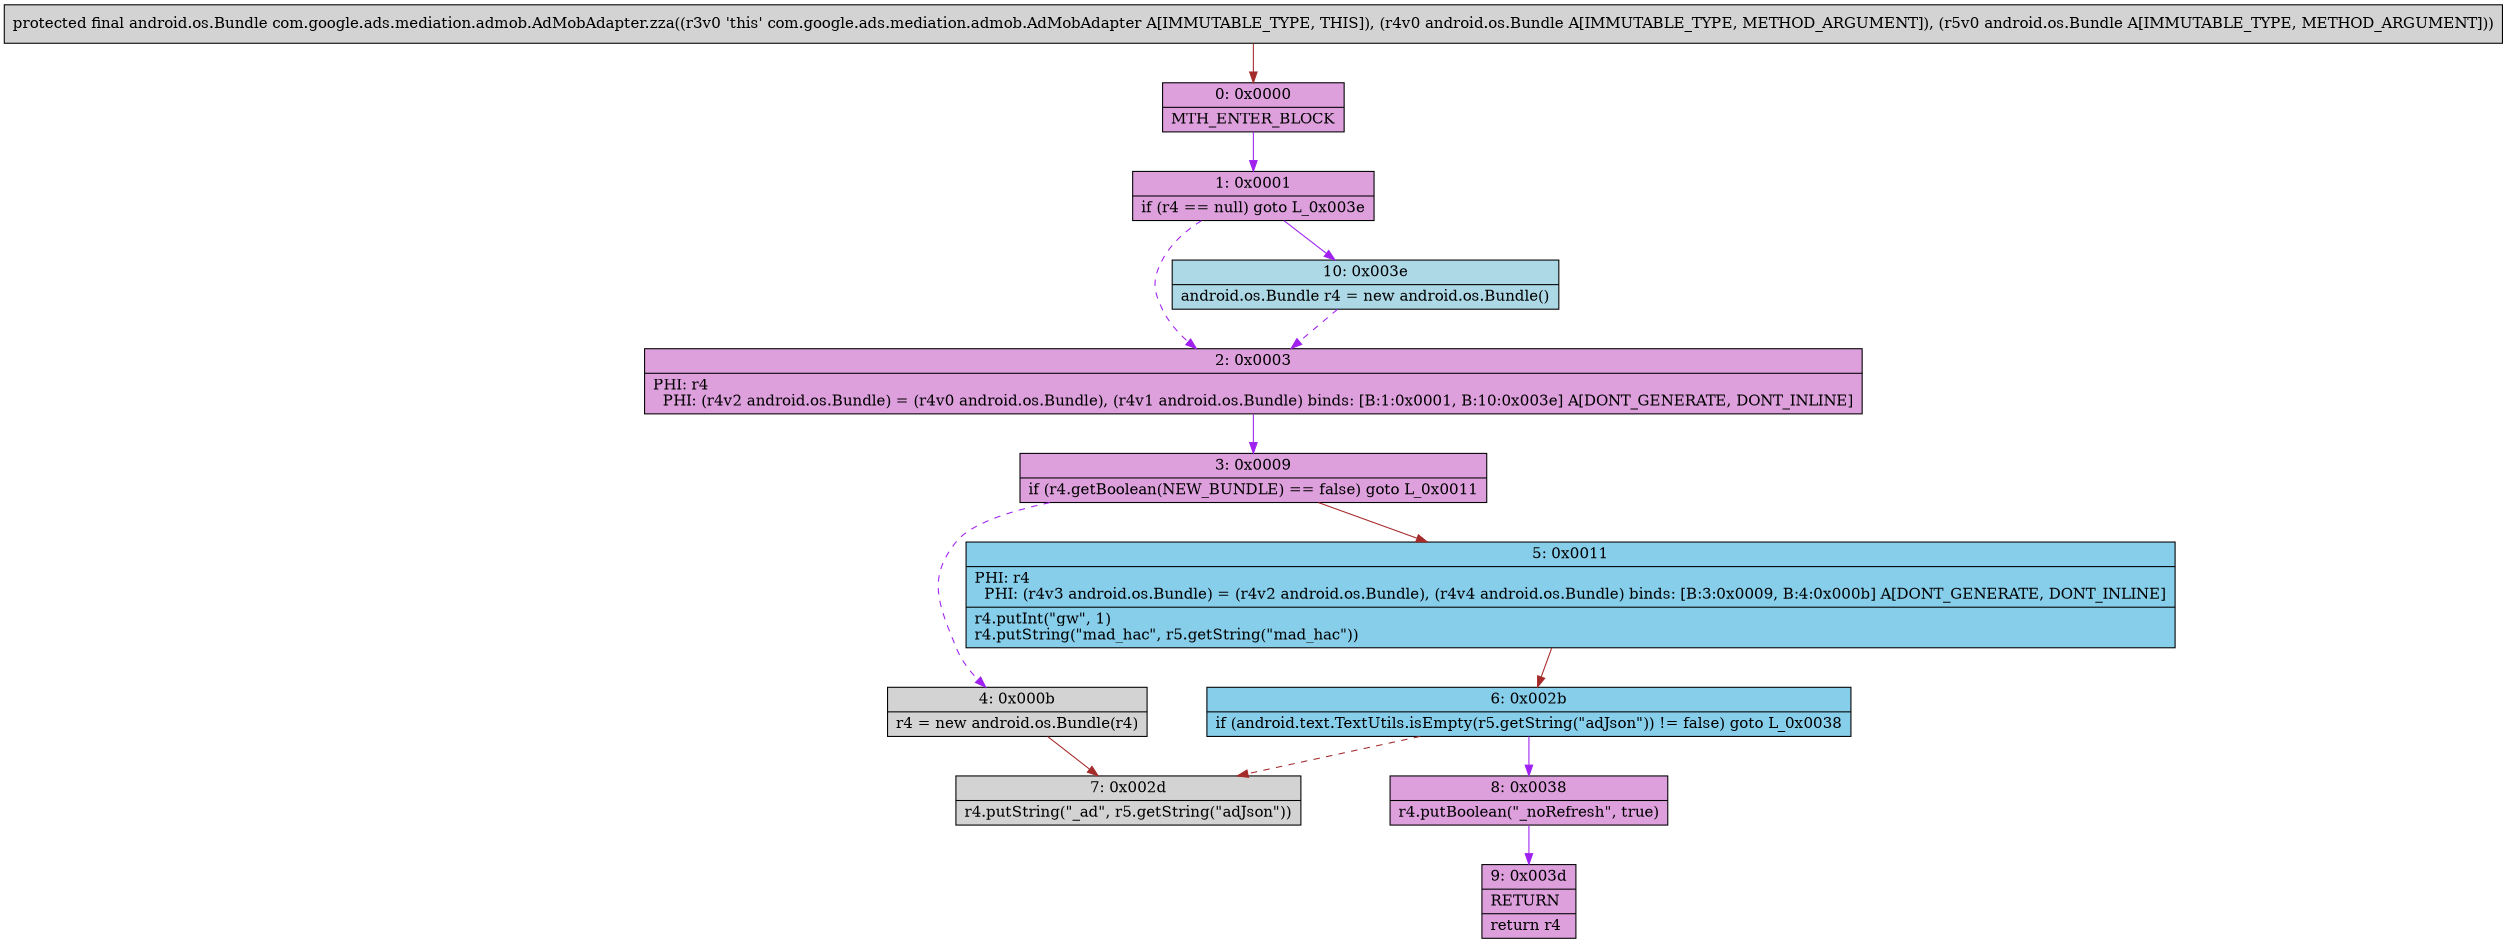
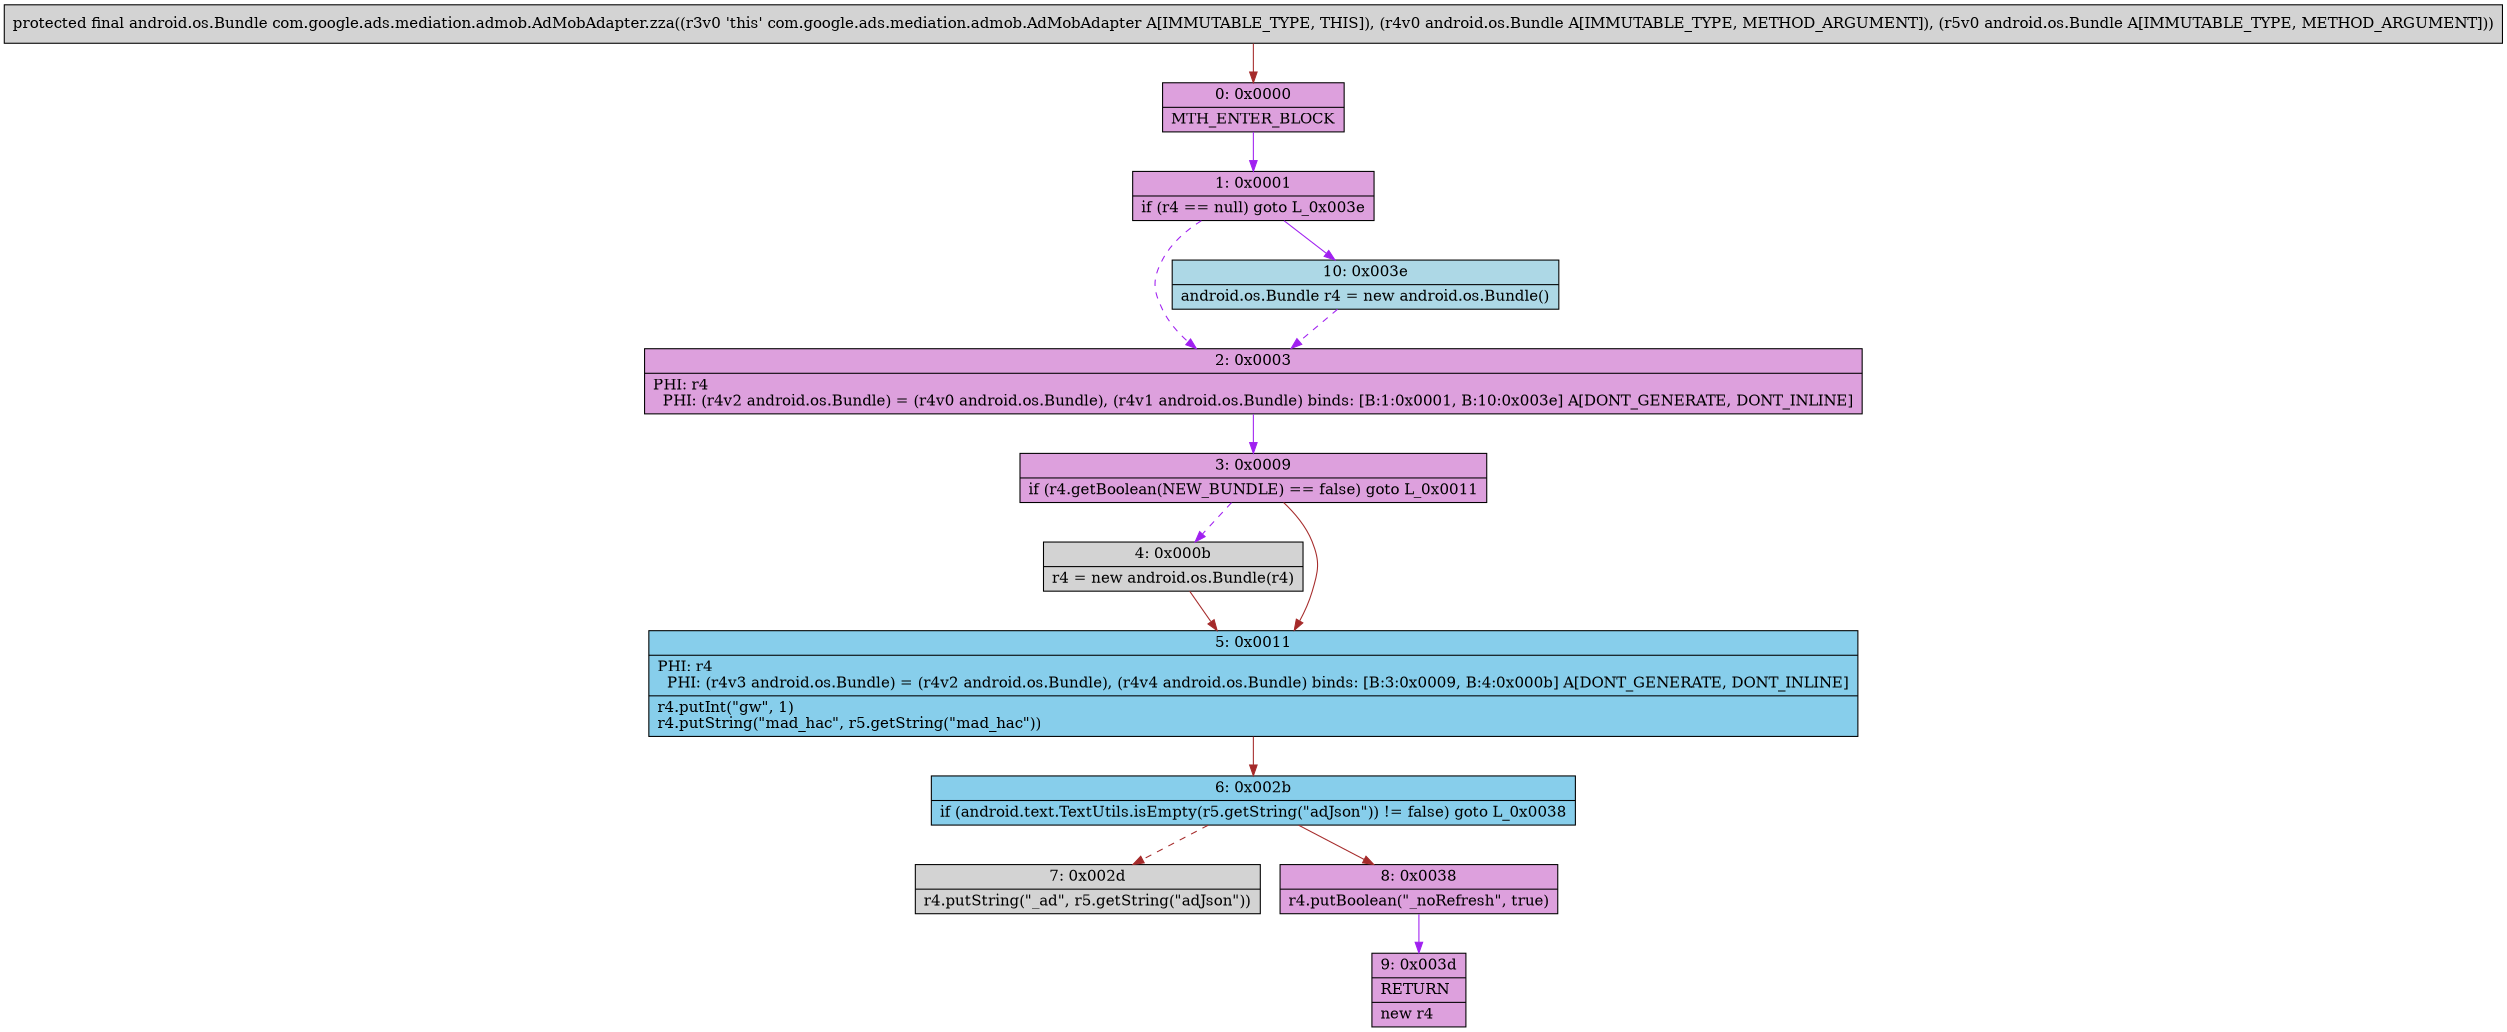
edge "6: 0x002b" -> "8: 0x0038": color purple -> brown
edge "4: 0x000b" -> "7: 0x002d": now "4: 0x000b" -> "5: 0x0011"
node "9: 0x003d": text "return r4" -> "new r4"
